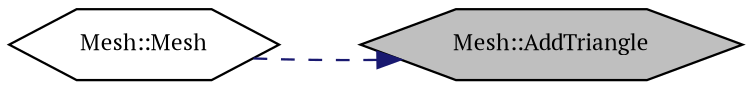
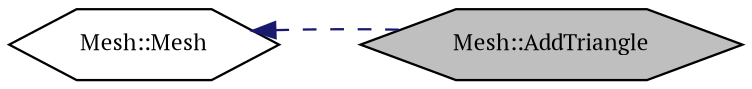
edge "Mesh::Mesh" -> "Mesh::AddTriangle": reversed
